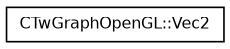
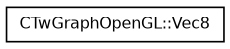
node "CTwGraphOpenGL::Vec2": label "CTwGraphOpenGL::Vec2" -> "CTwGraphOpenGL::Vec8"
